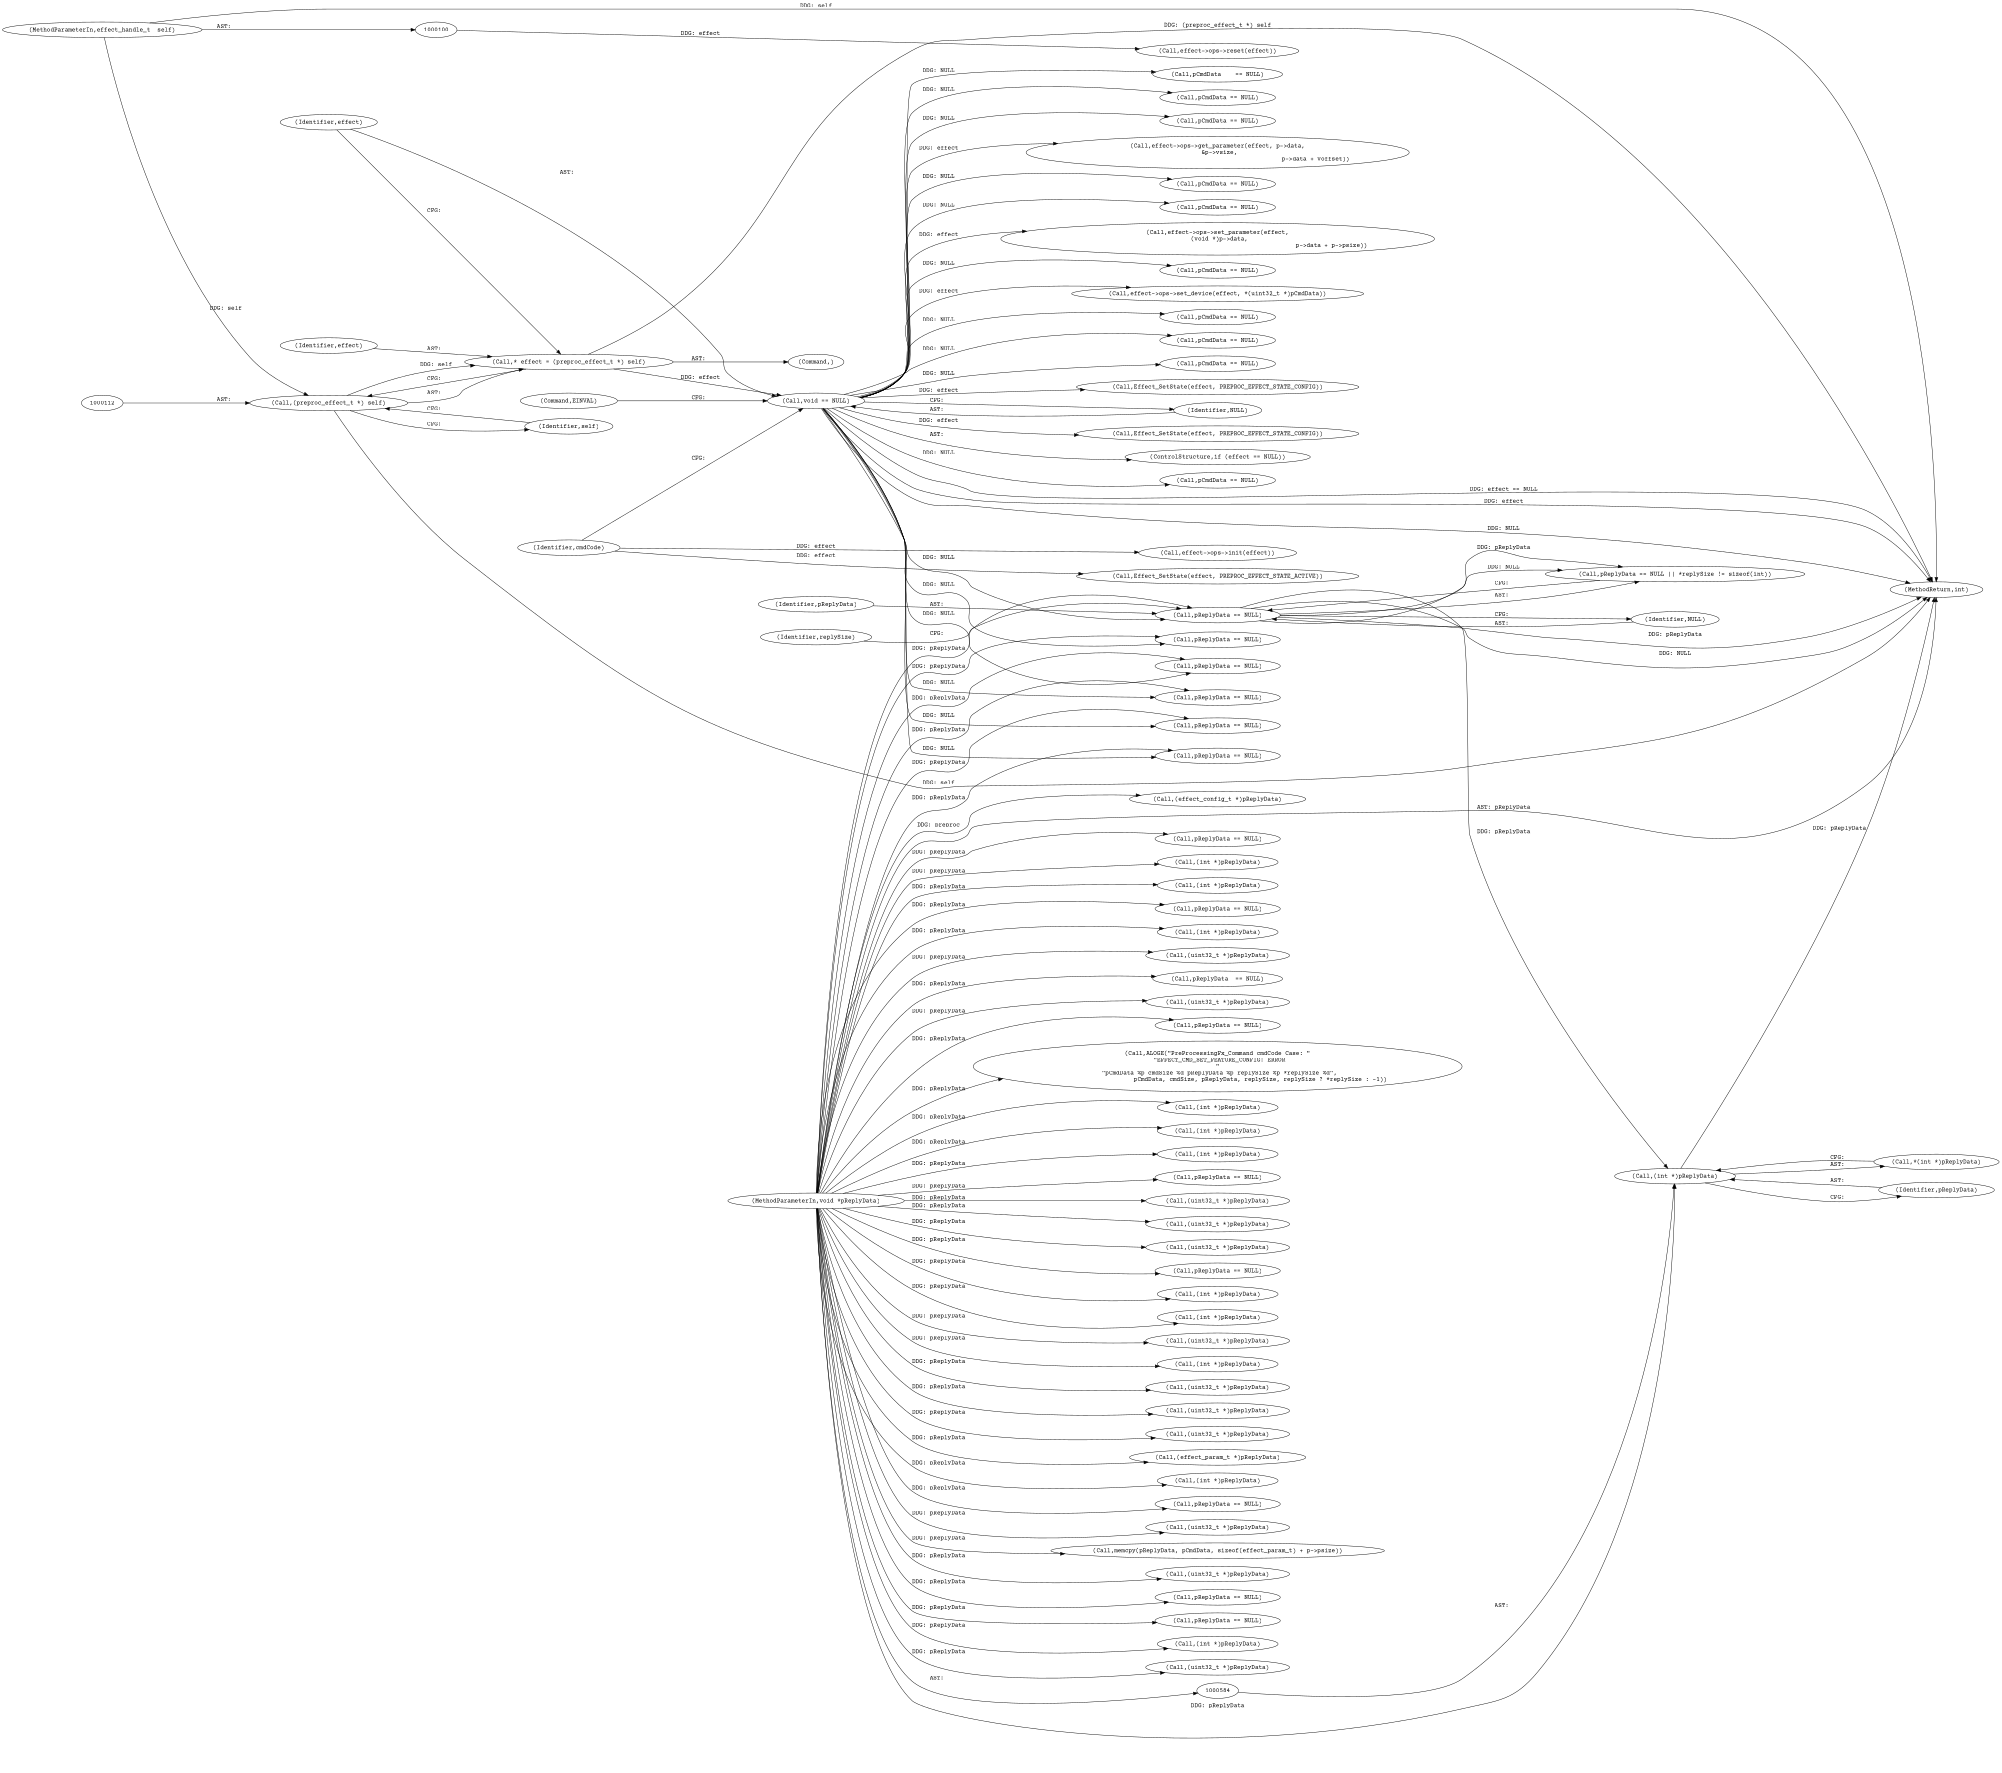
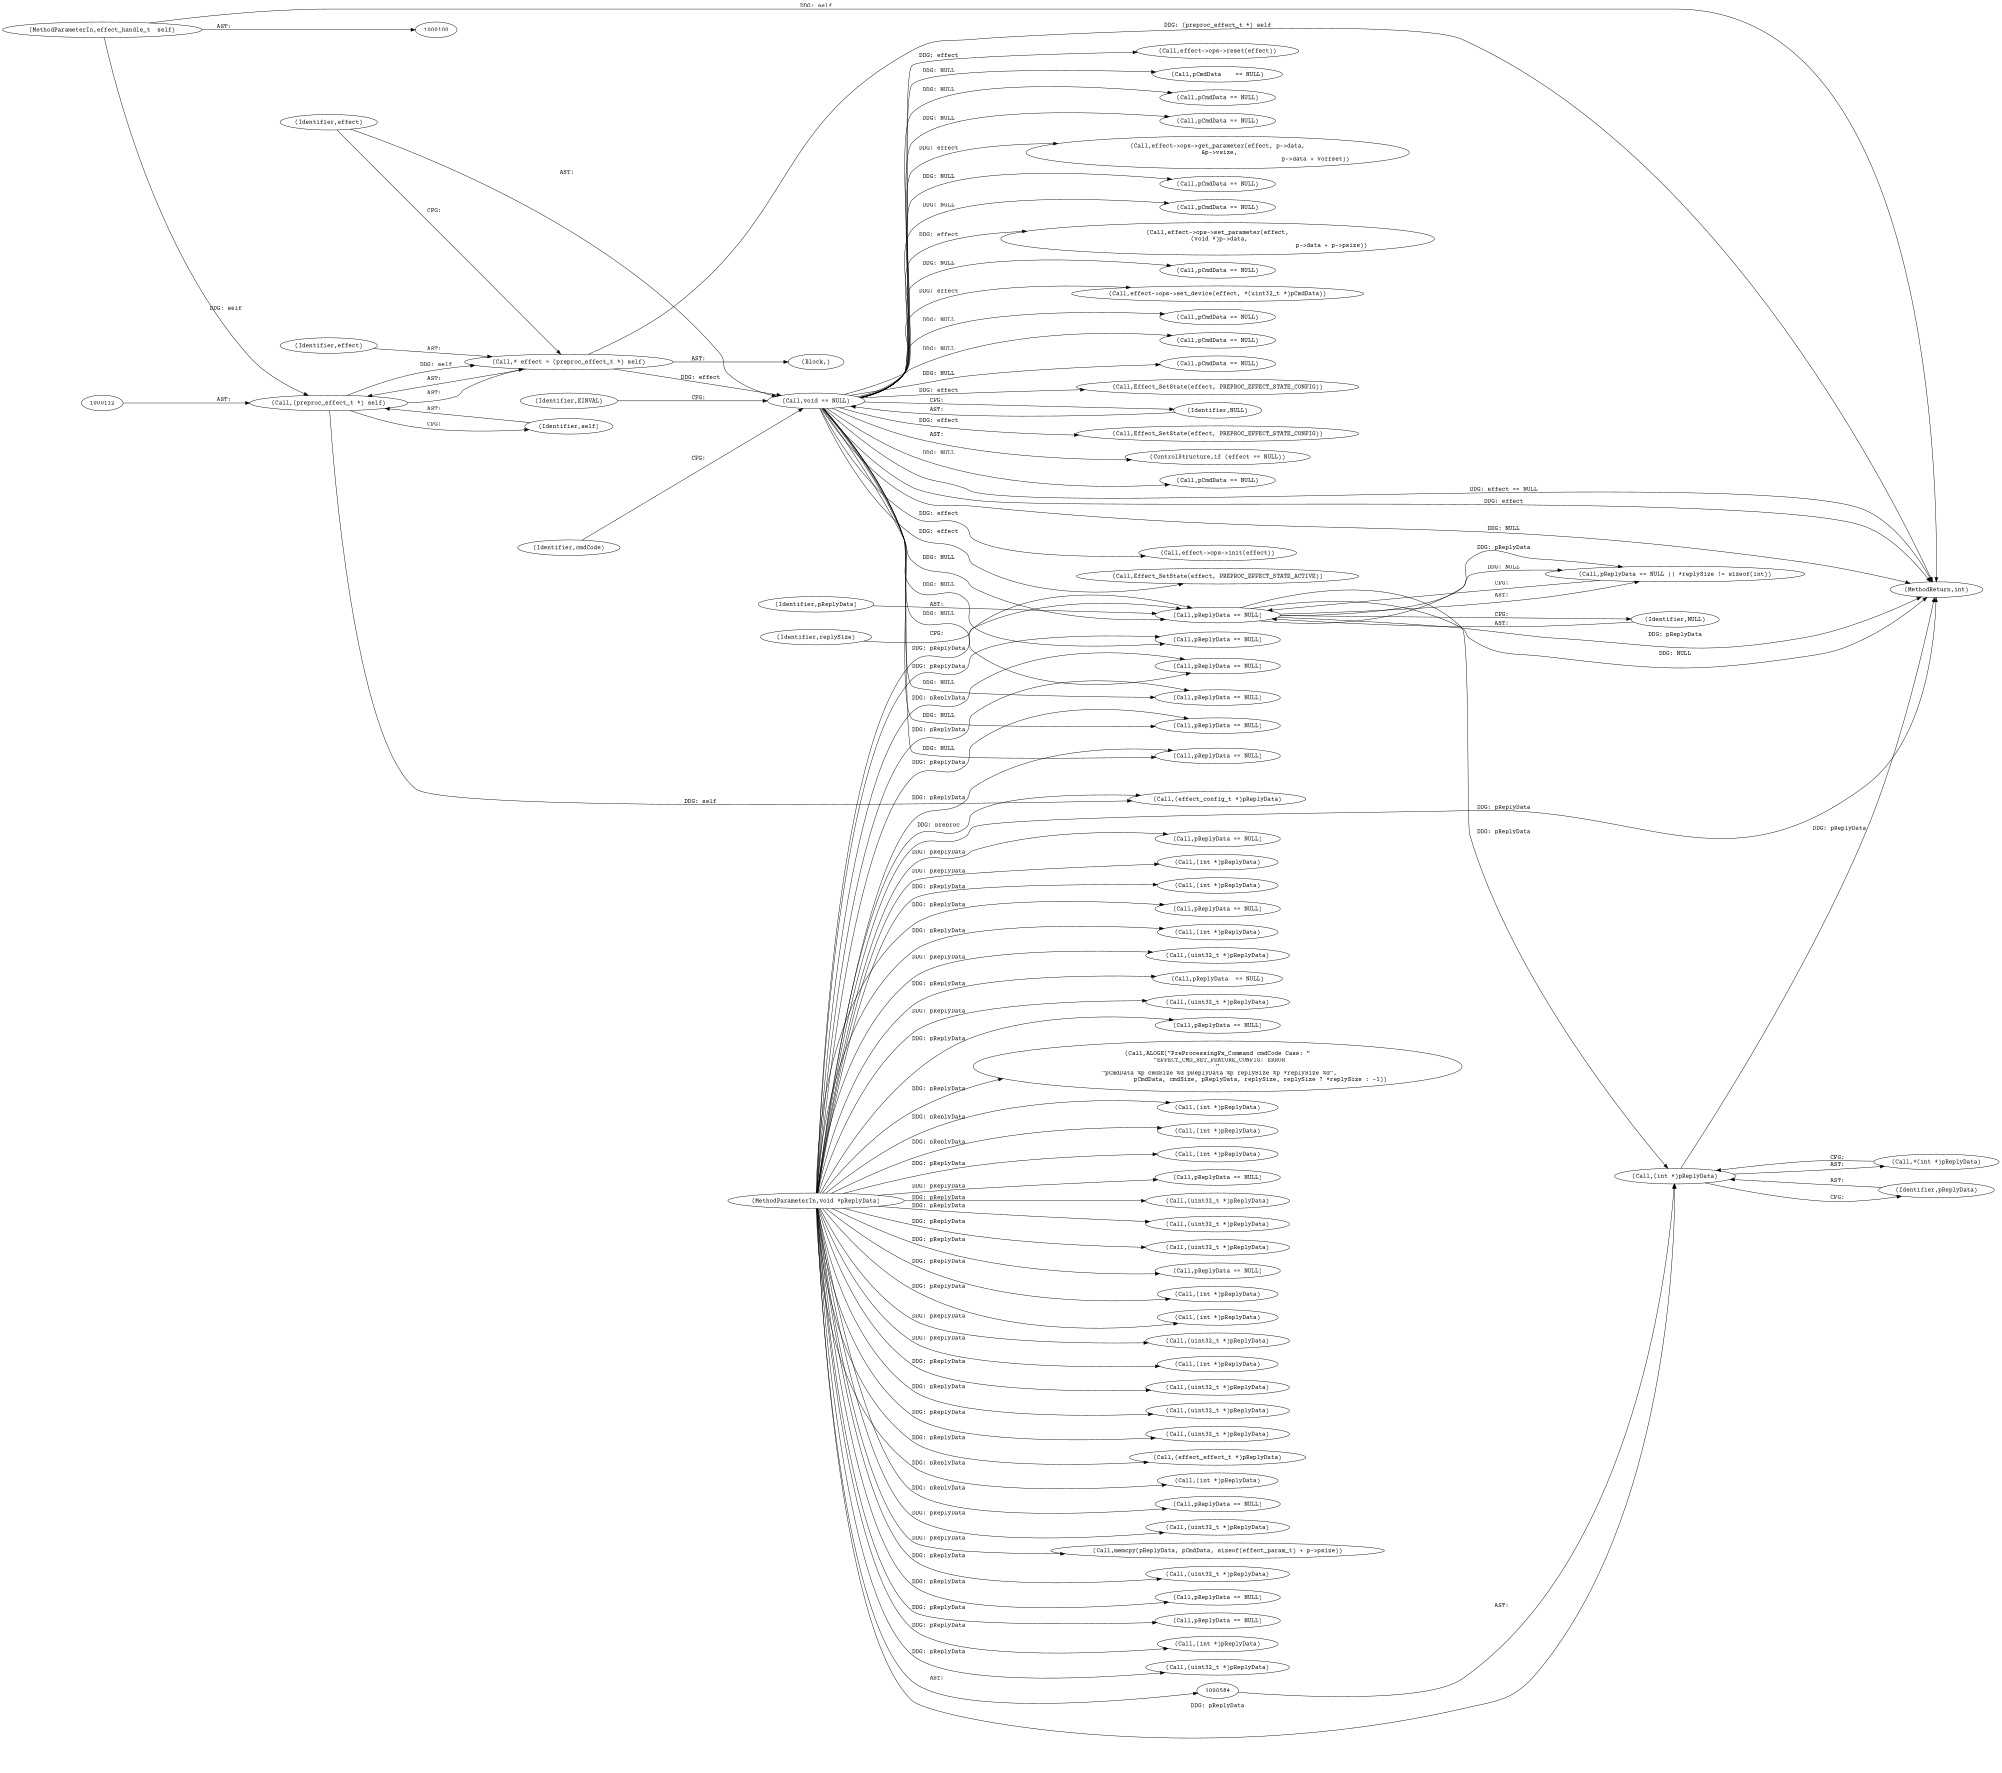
edge "1000100" -> "(Call,effect->ops->reset(effect))": now "(Call,void == NULL)" -> "(Call,effect->ops->reset(effect))"
node "(Command,)": label "(Command,)" -> "(Block,)"
edge "(Call,* effect = (preproc_effect_t *) self)" -> "(Call,(preproc_effect_t *) self)": label "CFG: " -> "AST: "
node "(Command,EINVAL)": label "(Command,EINVAL)" -> "(Identifier,EINVAL)"
edge "(Identifier,self)" -> "(Call,(preproc_effect_t *) self)": label "CFG: " -> "AST: "
edge "(Identifier,cmdCode)" -> "(Call,effect->ops->init(effect))": now "(Call,void == NULL)" -> "(Call,effect->ops->init(effect))"
edge "(Identifier,cmdCode)" -> "(Call,Effect_SetState(effect, PREPROC_EFFECT_STATE_ACTIVE))": now "(Call,void == NULL)" -> "(Call,Effect_SetState(effect, PREPROC_EFFECT_STATE_ACTIVE))"
edge "(Call,(preproc_effect_t *) self)" -> "(MethodReturn,int)": now "(Call,(preproc_effect_t *) self)" -> "(Call,(effect_config_t *)pReplyData)"
edge "(MethodParameterIn,void *pReplyData)" -> "(MethodReturn,int)": label "AST: pReplyData" -> "DDG: pReplyData"
node "(Call,(effect_param_t *)pReplyData)": label "(Call,(effect_param_t *)pReplyData)" -> "(Call,(effect_effect_t *)pReplyData)"
